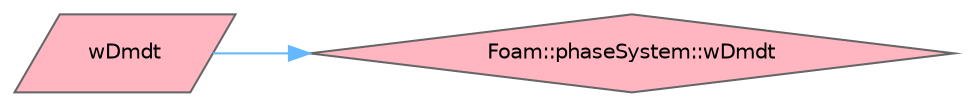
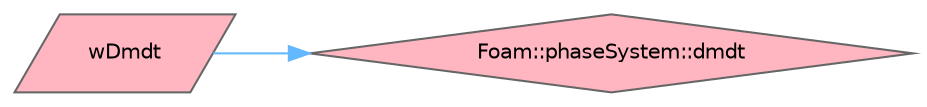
node "Foam::phaseSystem::wDmdt": label "Foam::phaseSystem::wDmdt" -> "Foam::phaseSystem::dmdt"
